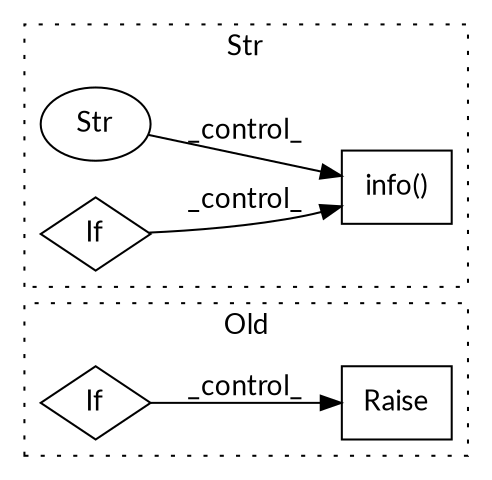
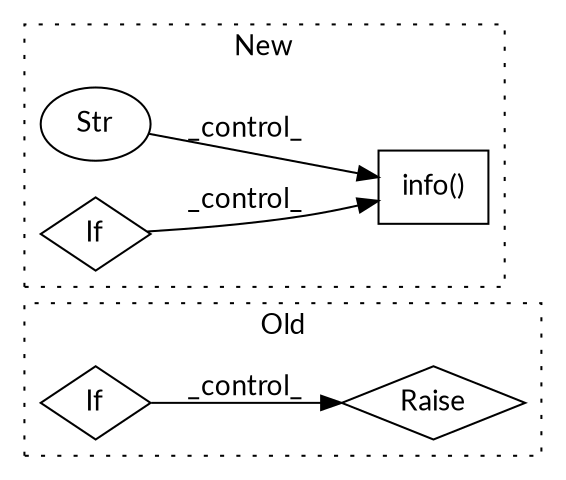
cluster "Str": label "Str" -> "New"
node "Raise": shape box -> diamond
